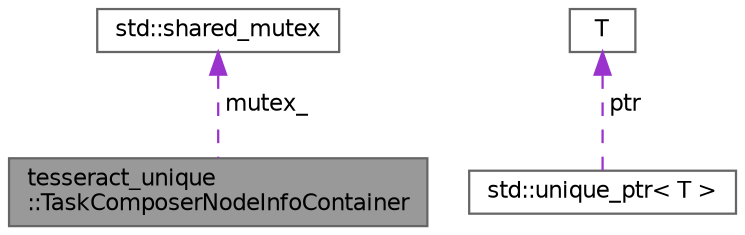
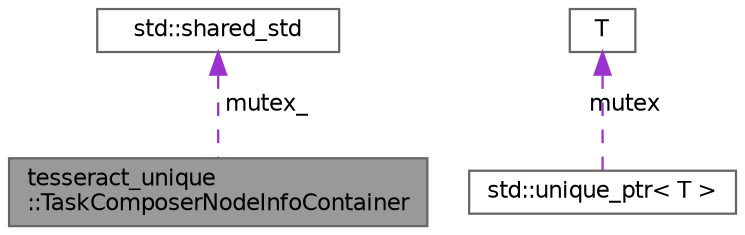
node "std::shared_mutex": label "std::shared_mutex" -> "std::shared_std"
edge "std::unique_ptr< T >" -> "T": label " ptr" -> " mutex"
